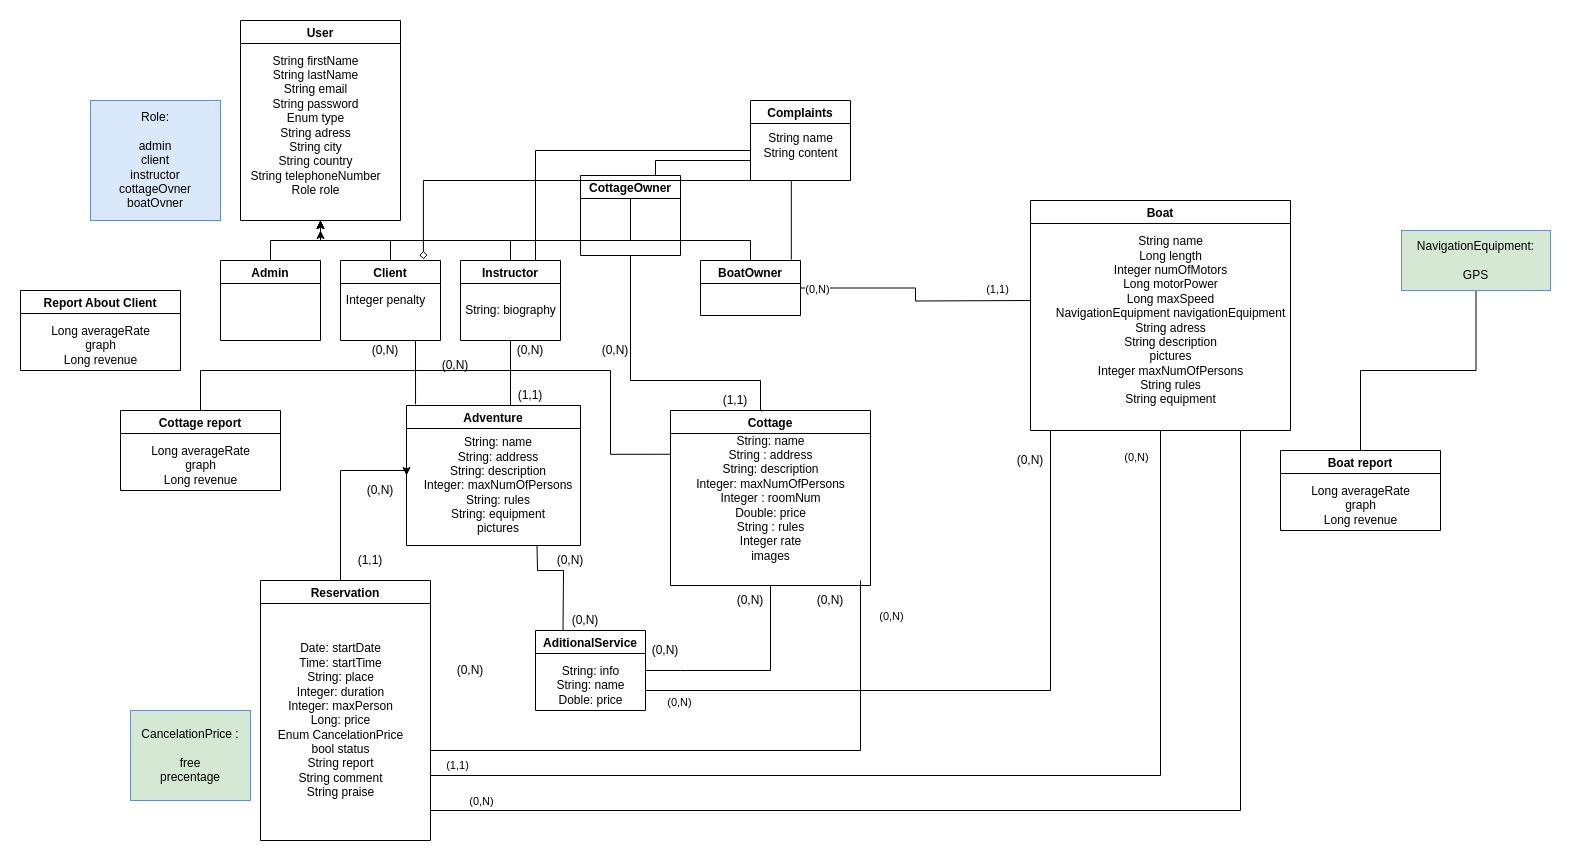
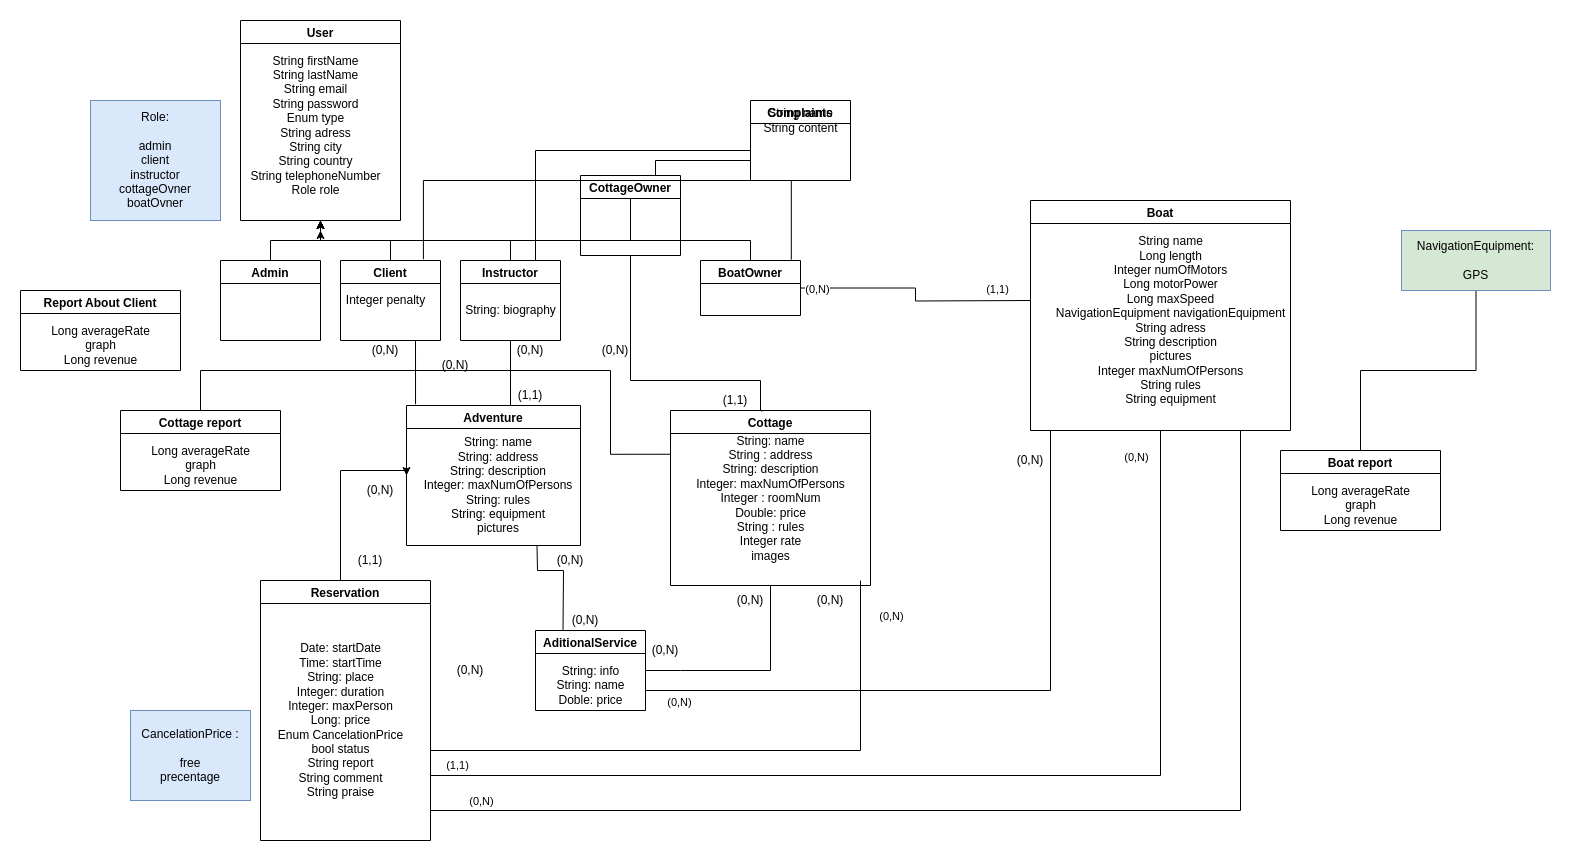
node "String name String content": moved (801, 146) -> (801, 121)
edge "Complaints" -> "Client": arrowhead diamond -> none
node "CancelationPrice : free precentage": fillcolor #d5e8d4 -> #dae8fc
